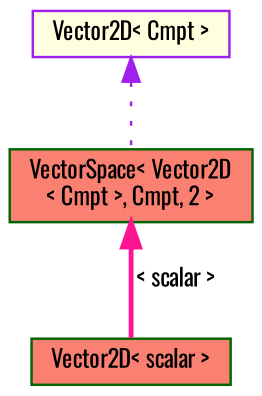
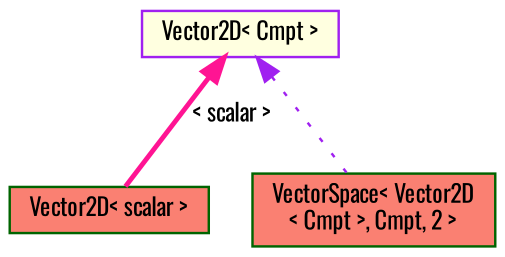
edge "Vector2D< scalar >" -> "VectorSpace< Vector2D < Cmpt >, Cmpt, 2 >": now "Vector2D< scalar >" -> "Vector2D< Cmpt >"
